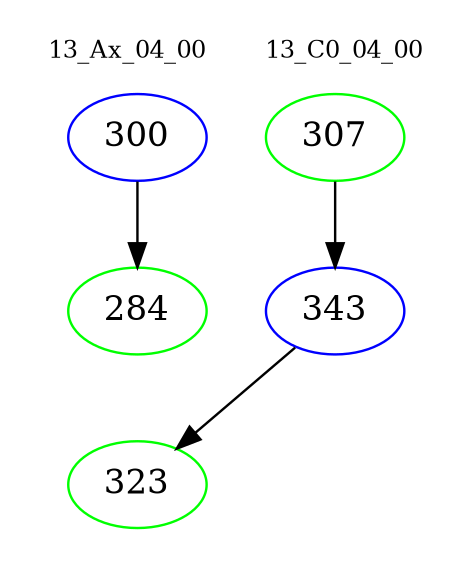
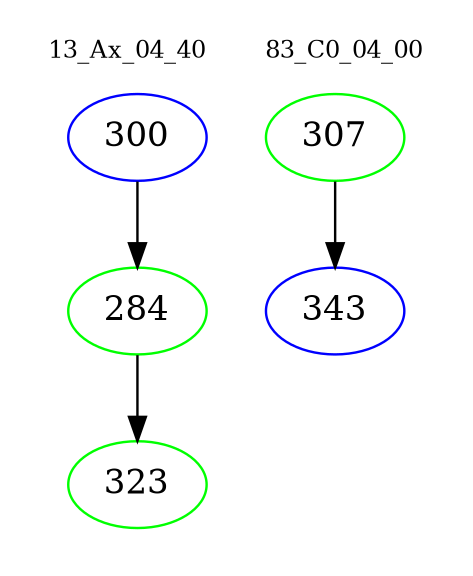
cluster "13_Ax_04_00": label "13_Ax_04_00" -> "13_Ax_04_40"
cluster "13_C0_04_00": label "13_C0_04_00" -> "83_C0_04_00"
edge "343" -> "323": now "284" -> "323"
